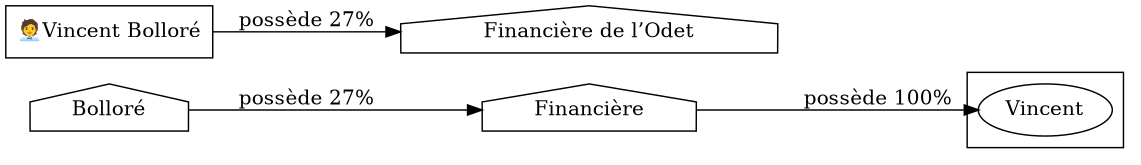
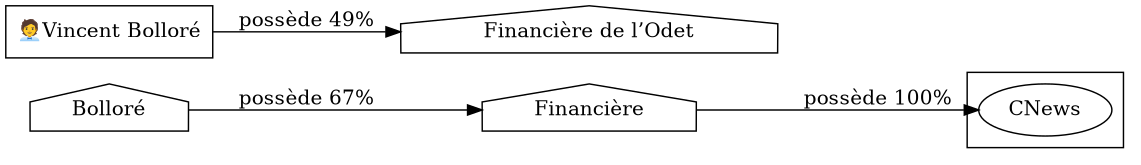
edge "🧑‍💼Vincent Bolloré" -> "Financière de l’Odet": label "possède 27%" -> "possède 49%"
edge "Bolloré" -> "Financière": label "possède 27%" -> "possède 67%"
node "Vincent": label "Vincent" -> "CNews"
